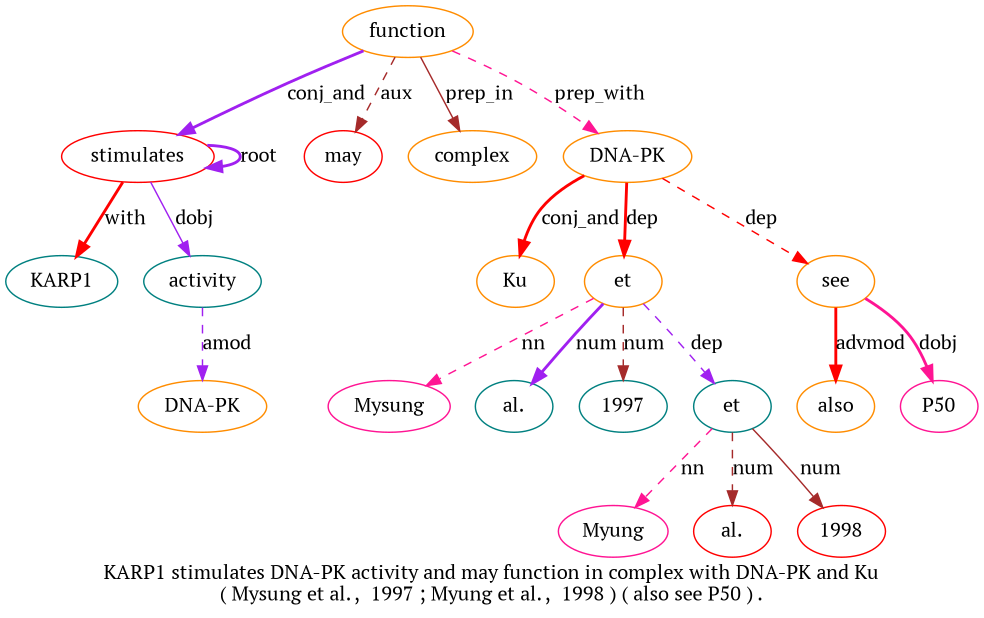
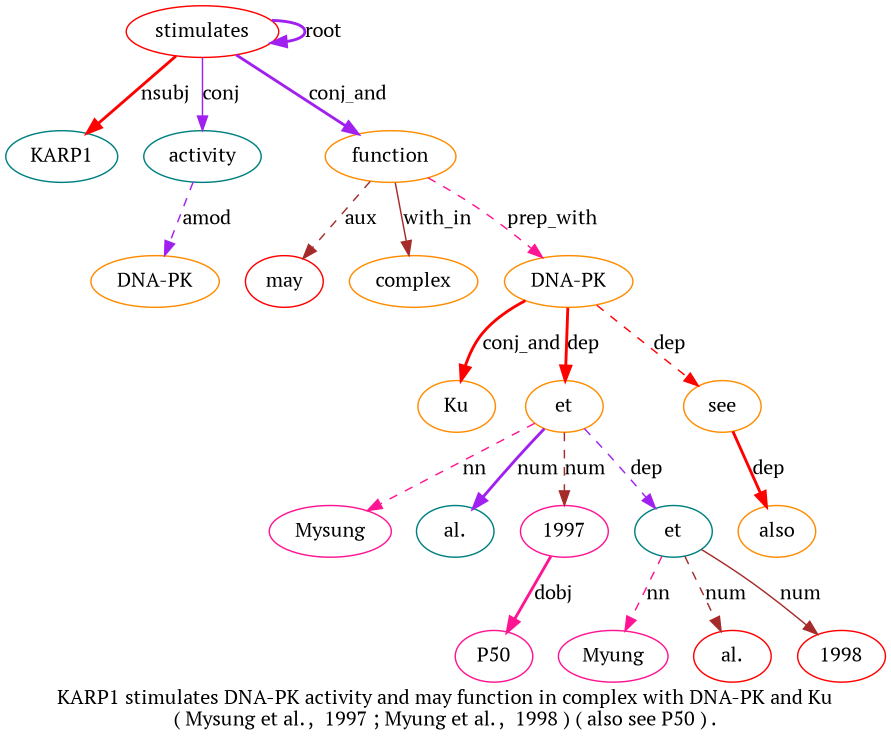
edge "function" -> "stimulates": reversed
edge "function" -> "complex": label "prep_in" -> "with_in"
edge "stimulates" -> "KARP1": label "with" -> "nsubj"
edge "stimulates" -> "activity": label "dobj" -> "conj"
edge "see" -> "P50": now "1997" -> "P50"
edge "see" -> "also": label "advmod" -> "dep"
node "1997": color teal -> deeppink
